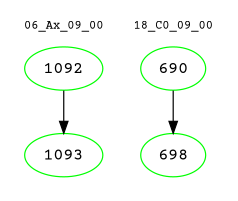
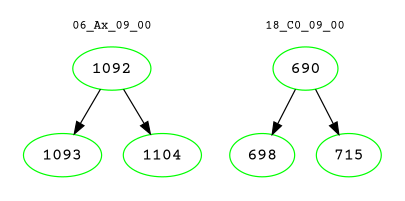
node "1104": added
node "715": added
